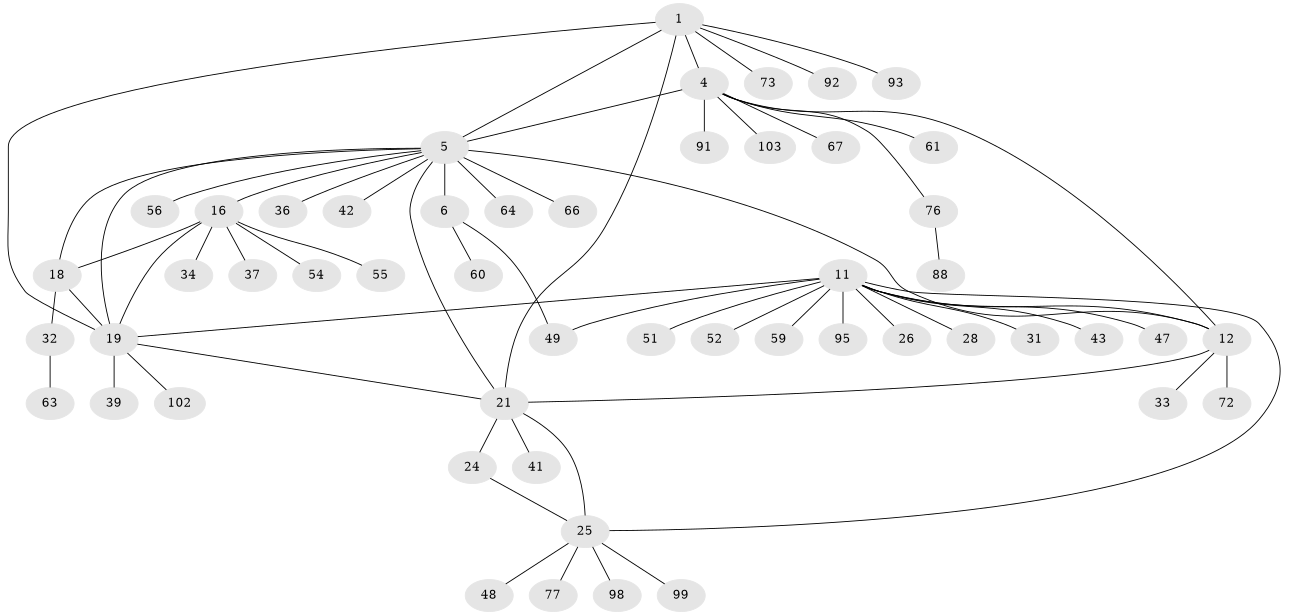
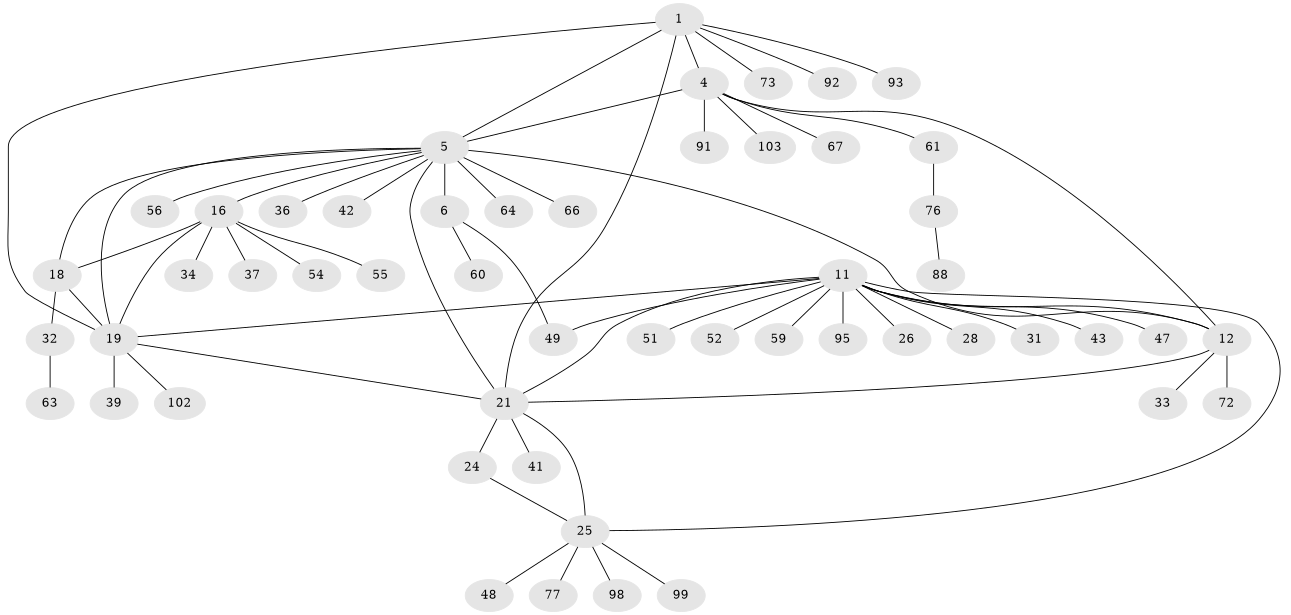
edge "4" -- "76": now "61" -- "76"
edge "11" -- "21": added
